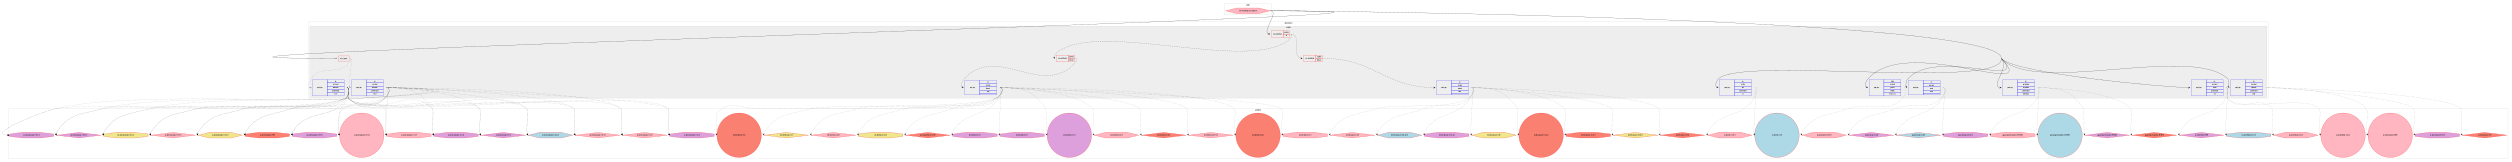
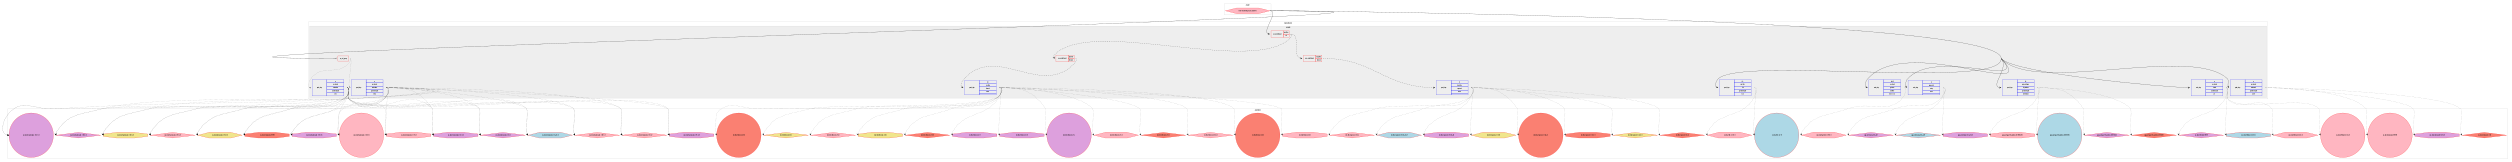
node "sys-devel/automake-1.14.1-r2": shape octagon -> circle
node "dev-portage/libressl-2.3.10": label "dev-portage/libressl-2.3.10" -> "dev-libs/libressl-2.3.10"
